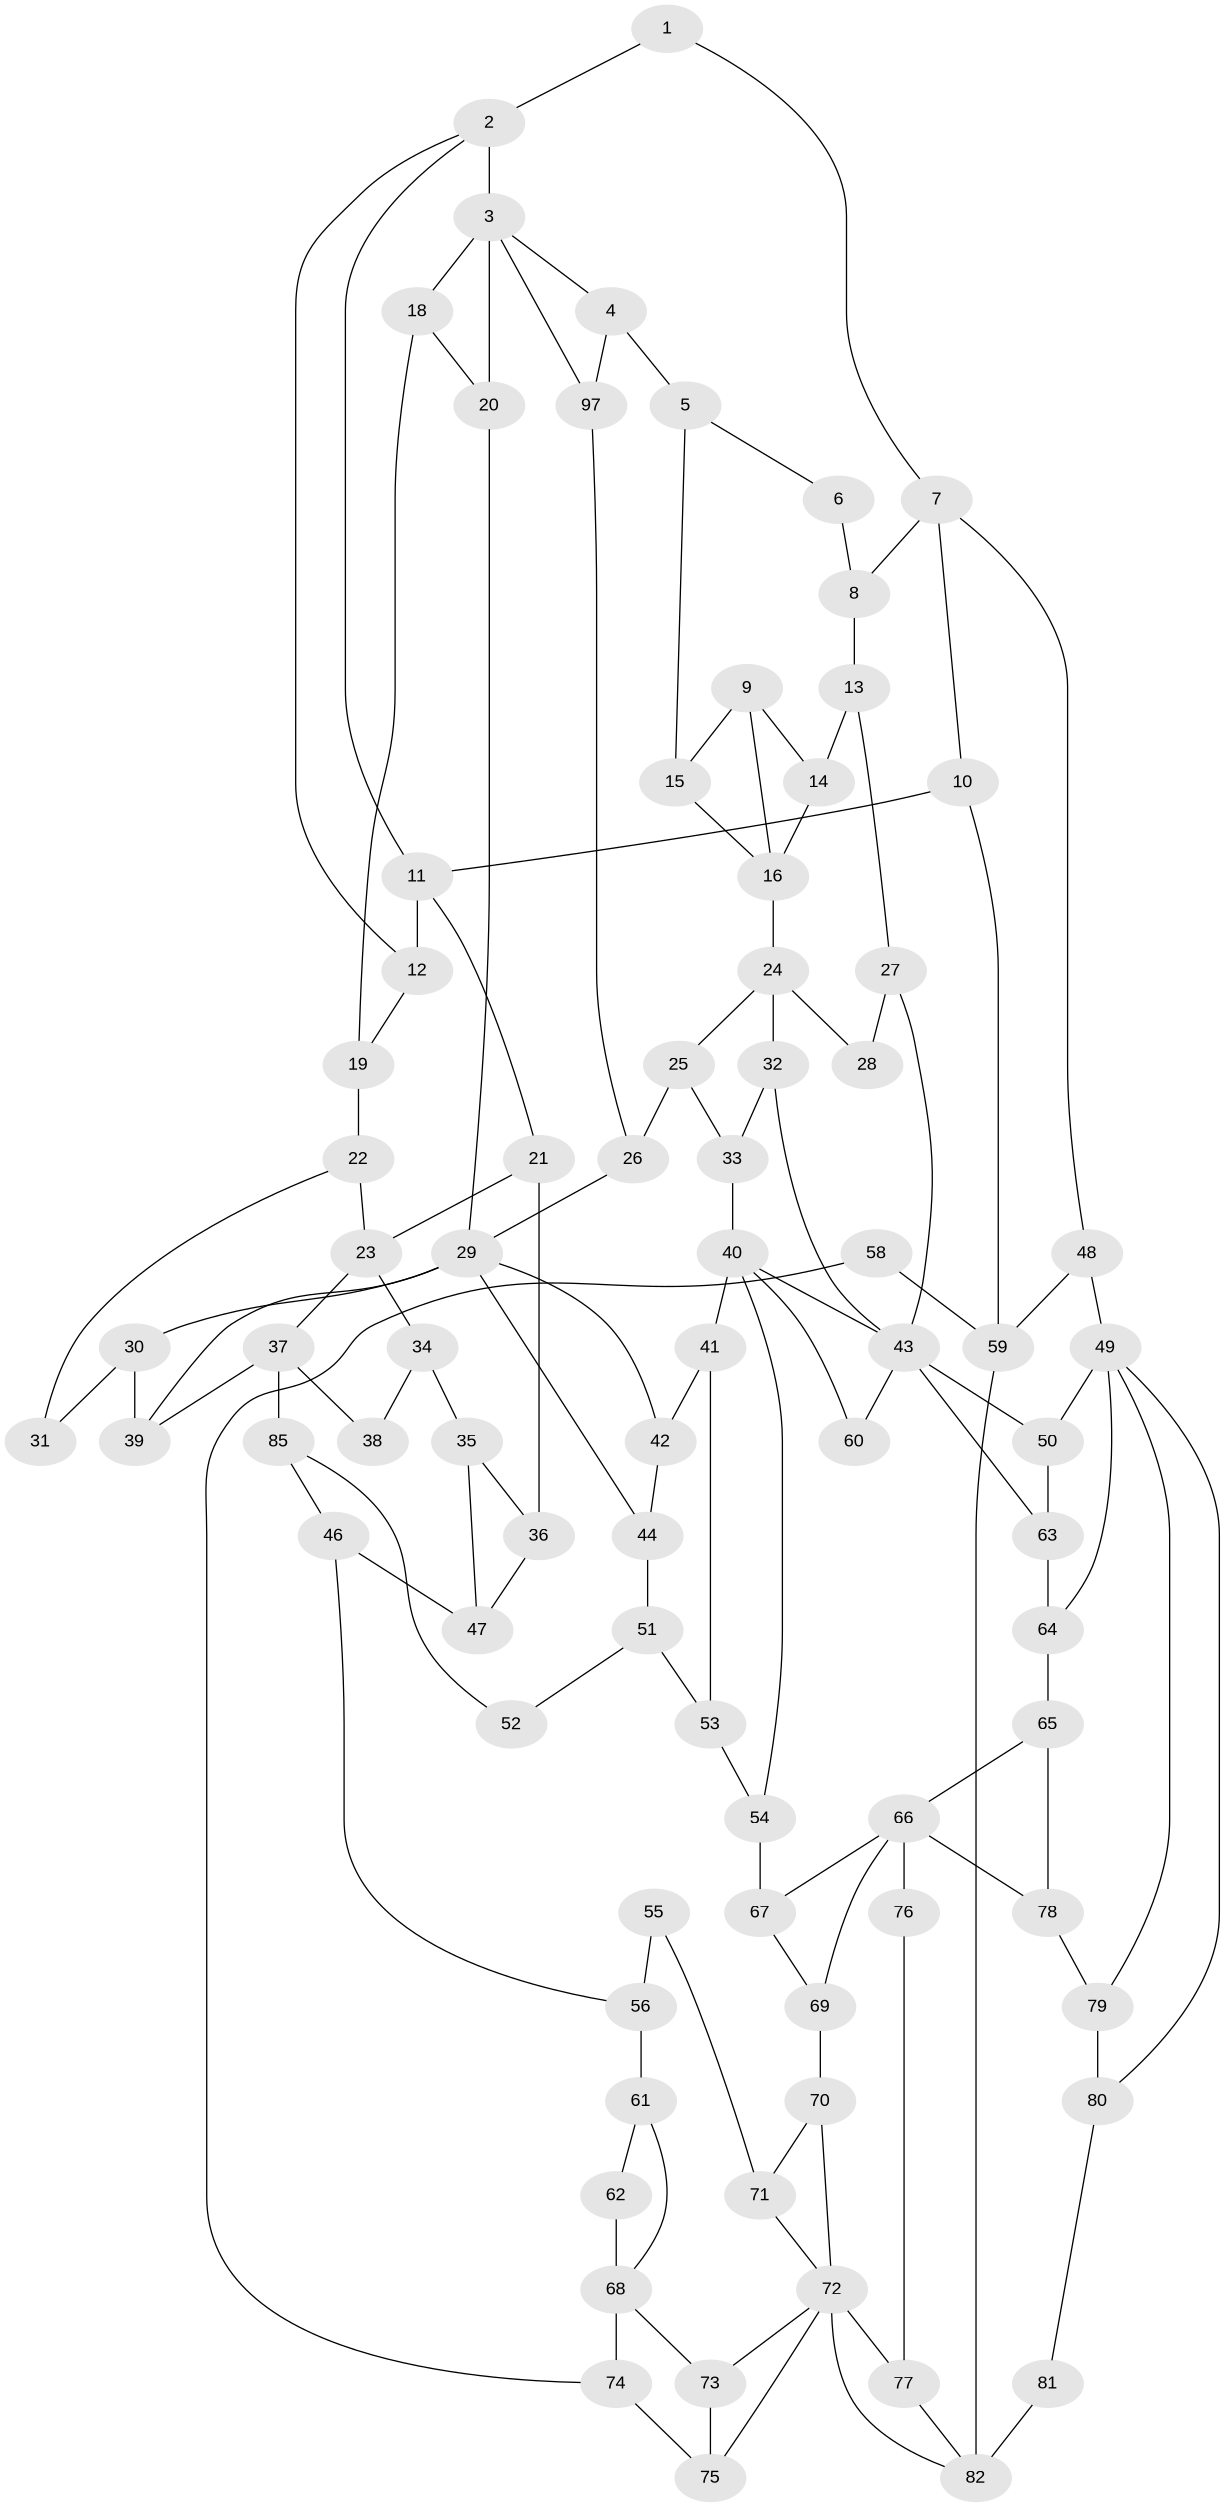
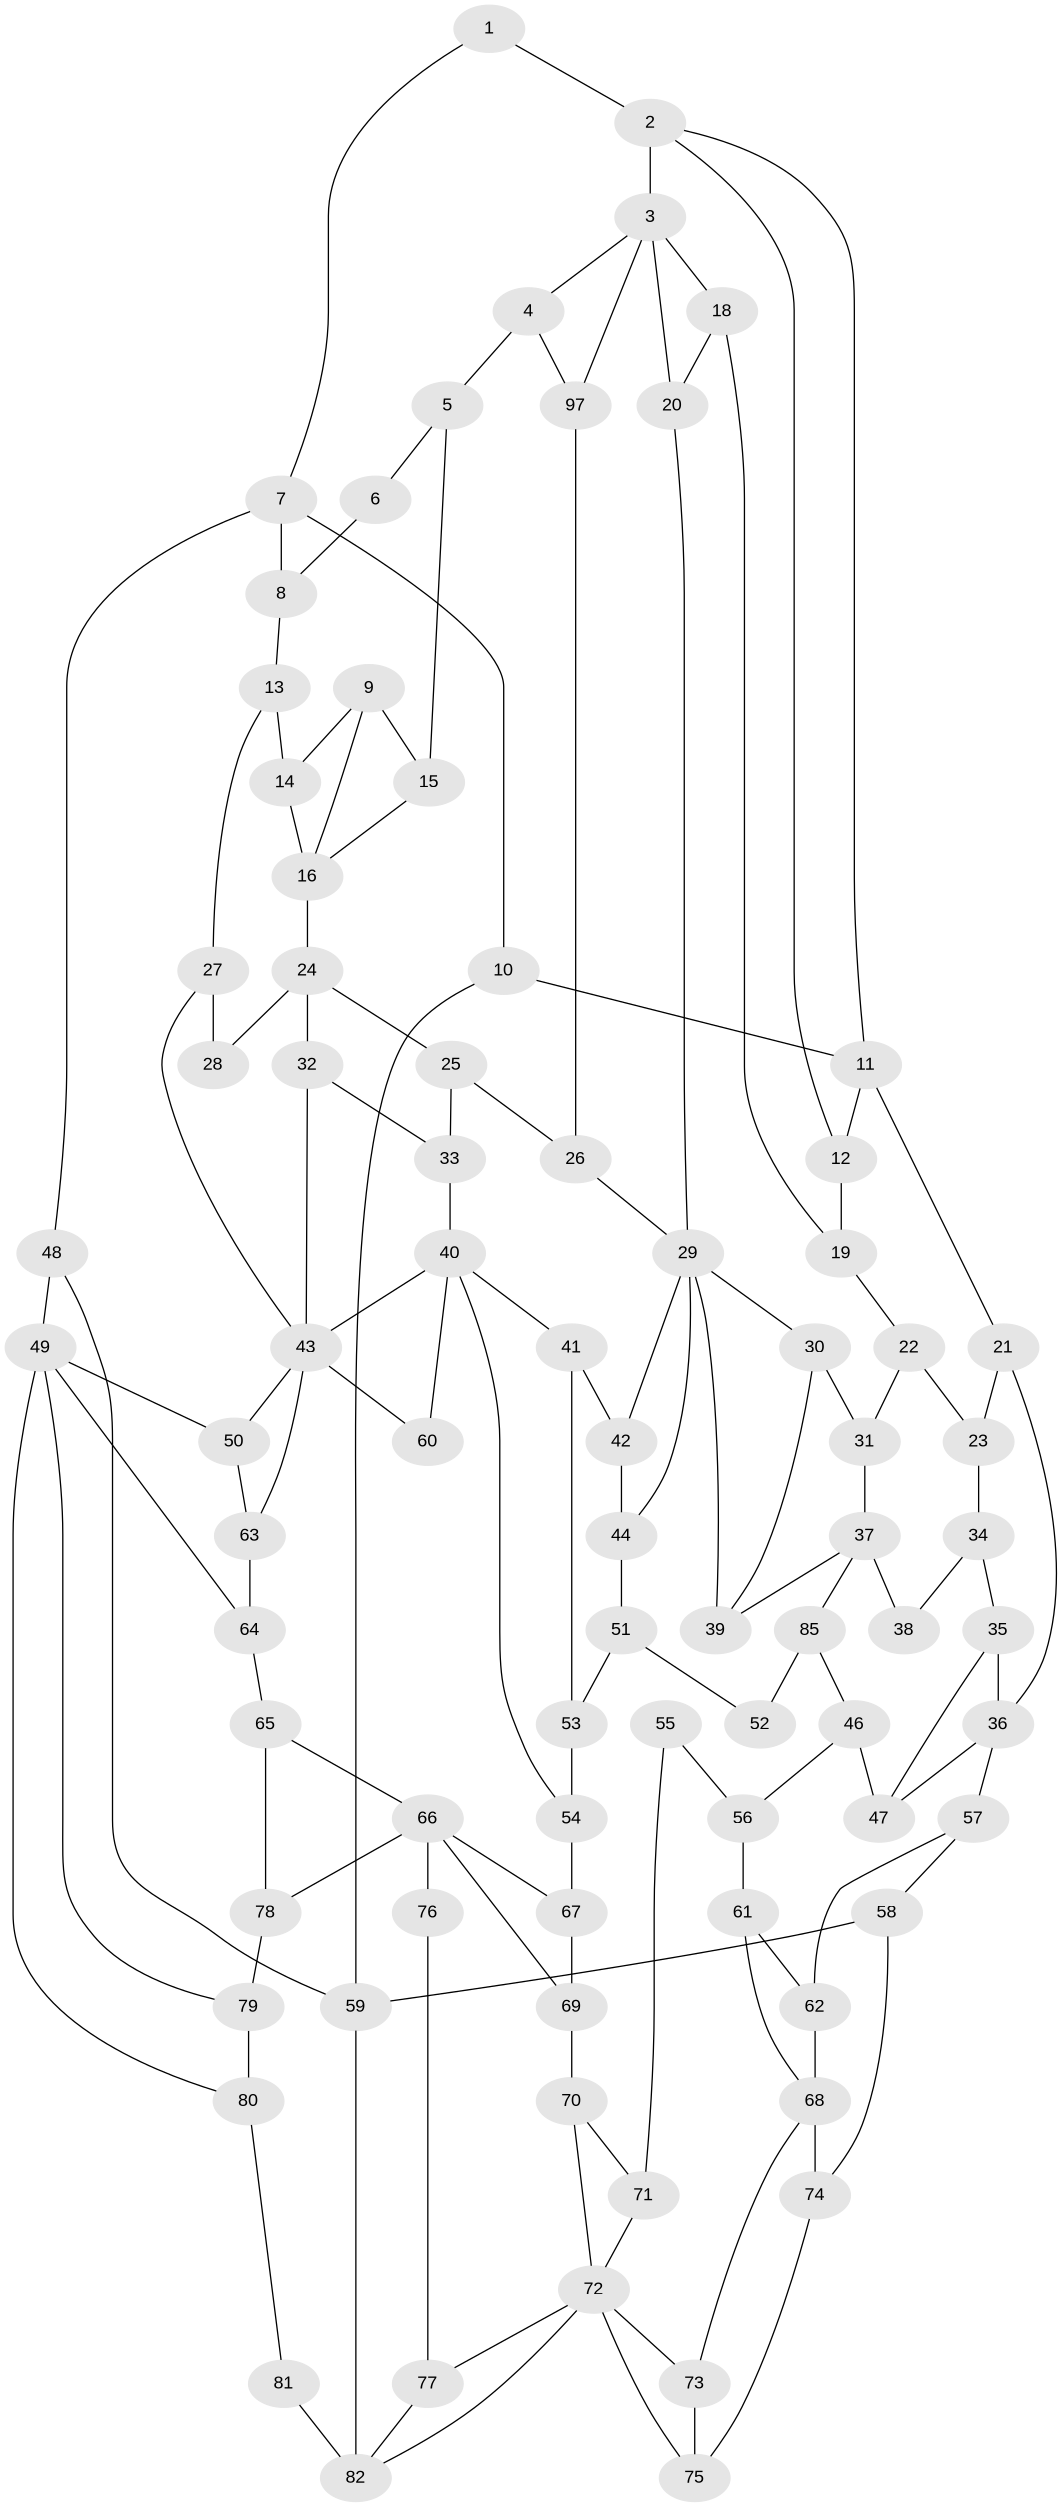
edge "23" -- "37": now "31" -- "37"
node "57": added
